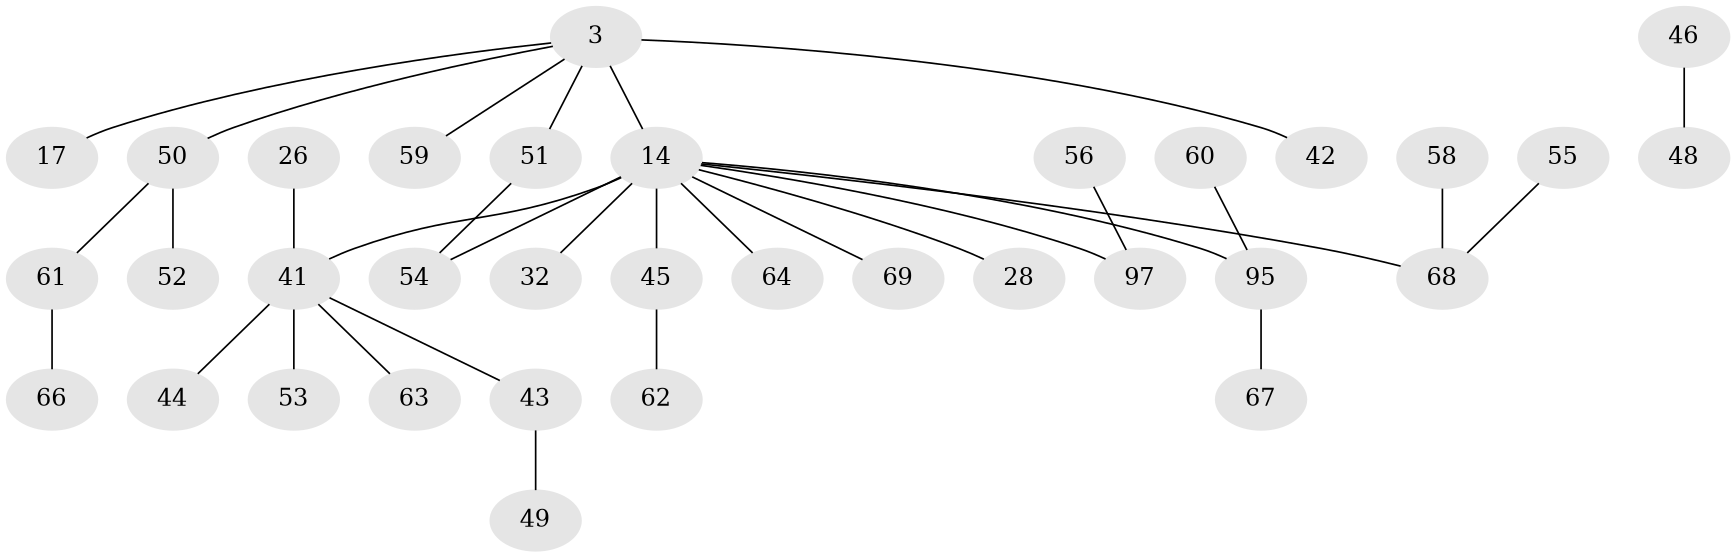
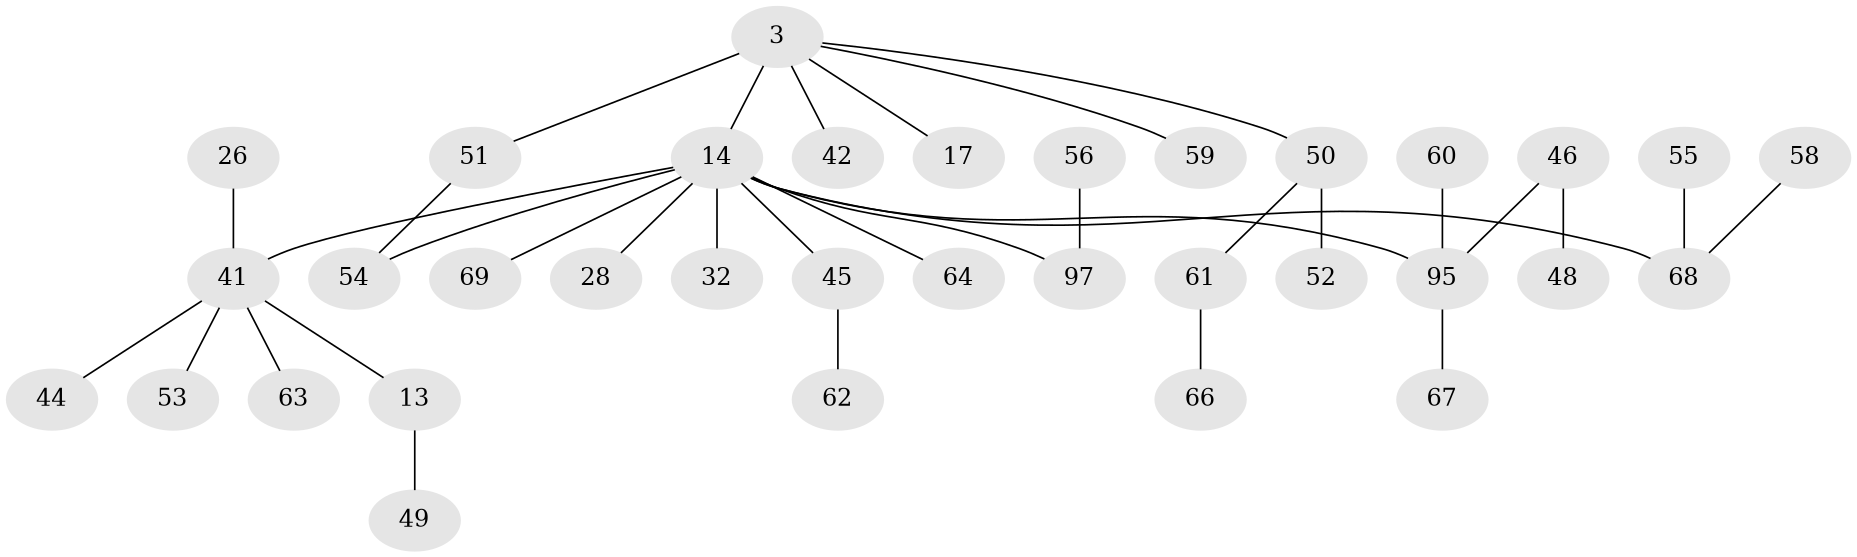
edge "46" -- "95": added
node "43": label "43" -> "13"
